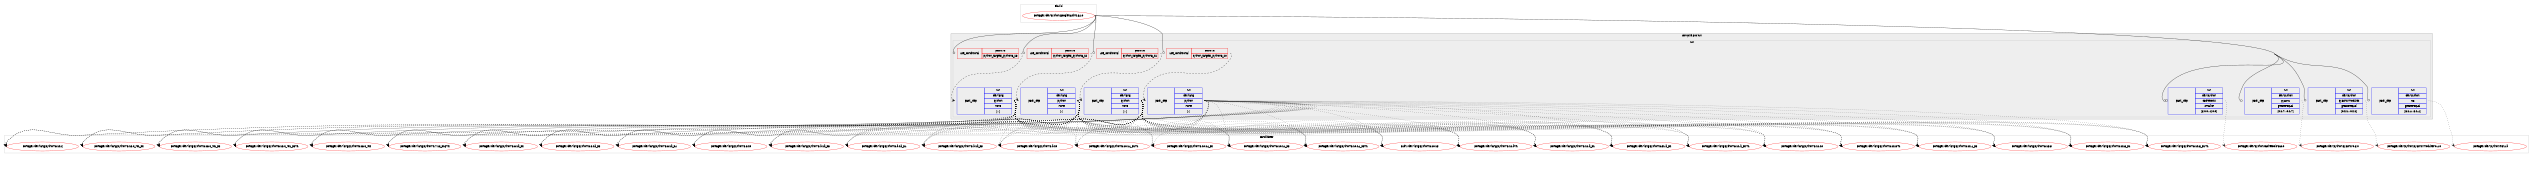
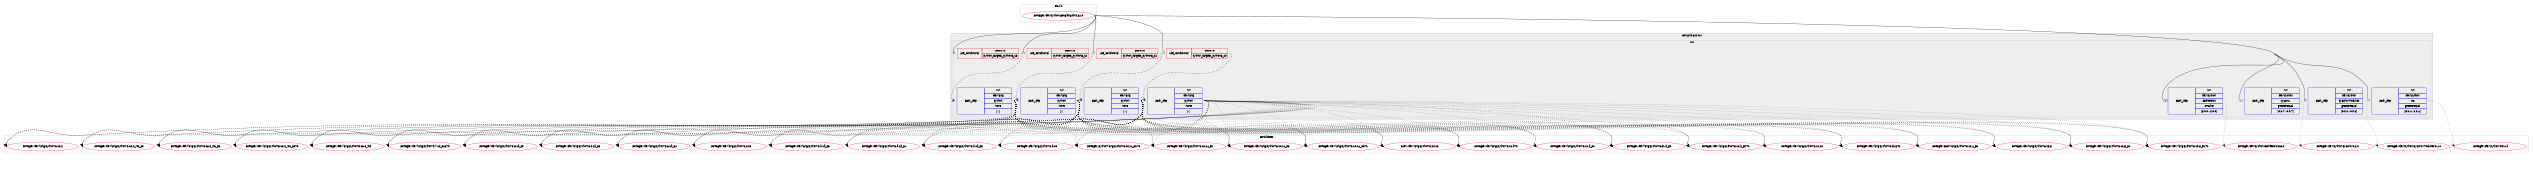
node "portage://dev-lang/python-3.10.14_p1-r1": label "portage://dev-lang/python-3.10.14_p1-r1" -> "portage://python-lang/python-3.10.14_p1-r1"
node "portage://dev-lang/python-3.12.4_p3": label "portage://dev-lang/python-3.12.4_p3" -> "portage://pack-lang/python-3.12.4_p3"
